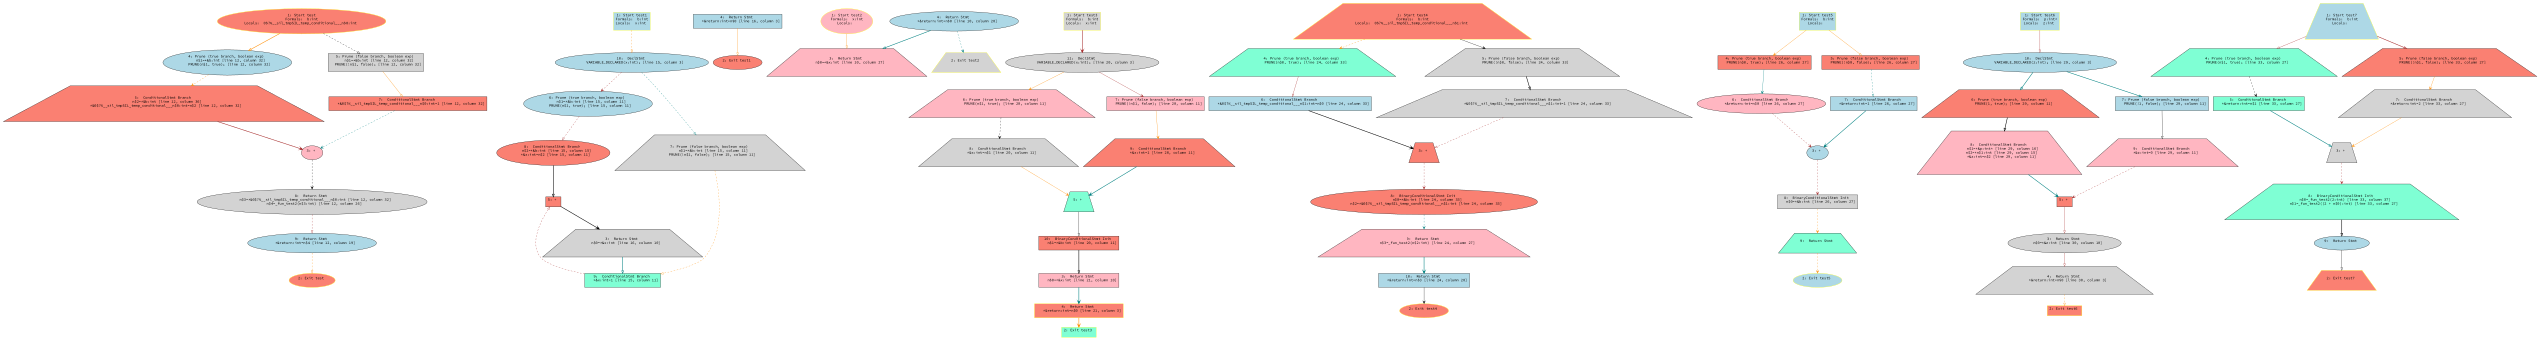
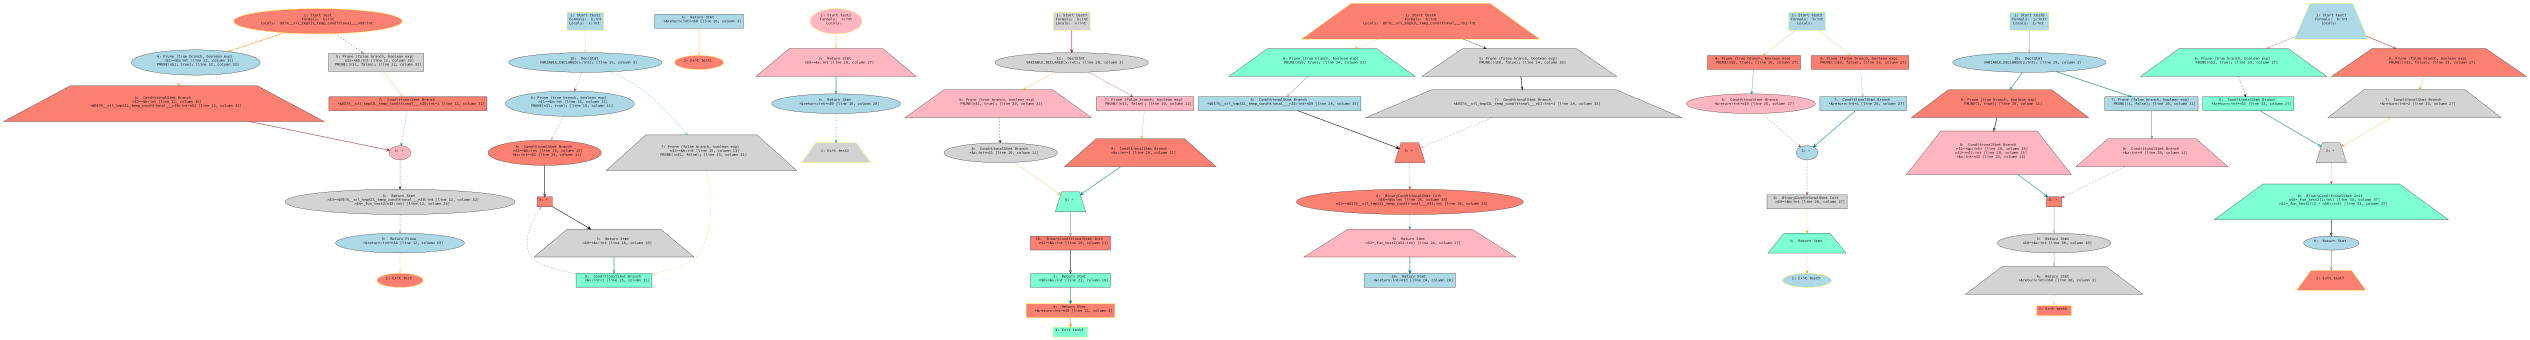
edge "4:  Return Stmt *&return:int=n$0 [line 10, column 20]" -> "3:  Return Stmt n$0=*&x:int [line 10, column 27]": reversed
node "2: Exit test1": color black -> yellow
node "8:  ConditionalStmt Branch *&x:int=n$1 [line 20, column 11]": shape trapezium -> ellipse
node "9:  Return Stmt *&return:int=n$4 [line 12, column 19]": label "9:  Return Stmt *&return:int=n$4 [line 12, column 19]" -> "9:  Return Prune *&return:int=n$4 [line 12, column 19]"
node "3:  Return Stmt n$0=*&x:int [line 21, column 10]": fillcolor lightpink -> aquamarine
node "2: Exit test4": removed
